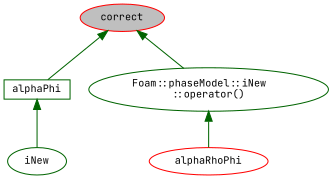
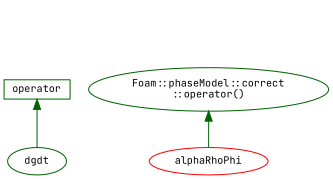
node "correct": removed
node "alphaPhi": label "alphaPhi" -> "operator"
node "Foam::phaseModel::iNew ::operator()": label "Foam::phaseModel::iNew ::operator()" -> "Foam::phaseModel::correct ::operator()"
node "iNew": label "iNew" -> "dgdt"
